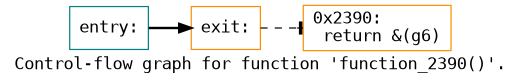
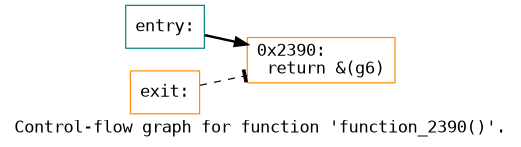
edge "entry:" -> "exit:": now "entry:" -> "0x2390:"
